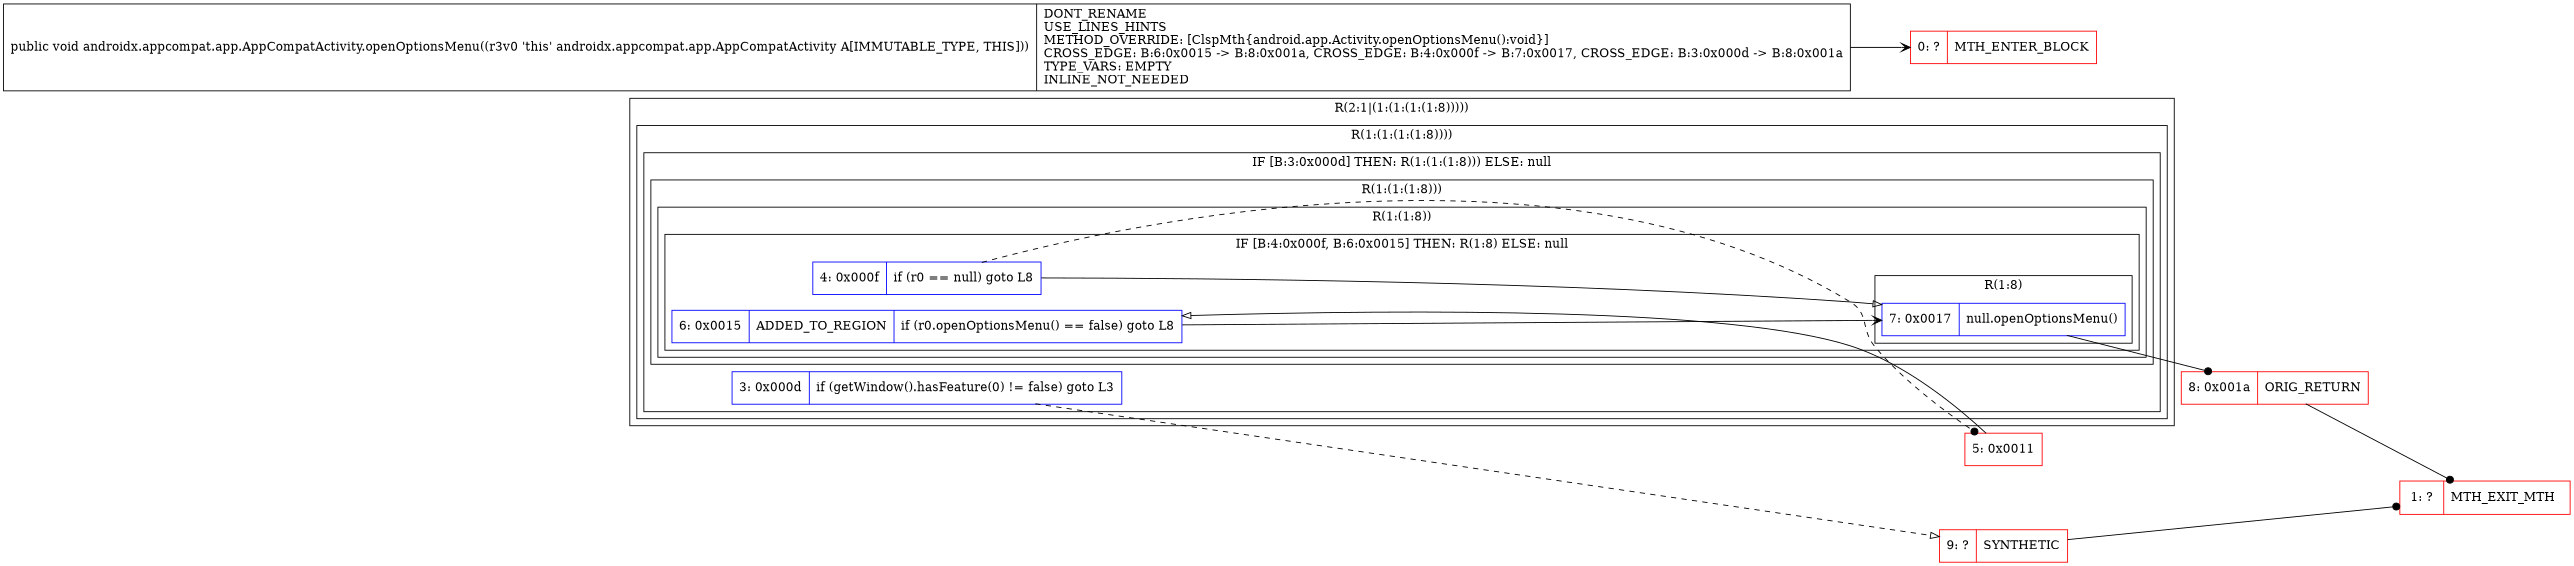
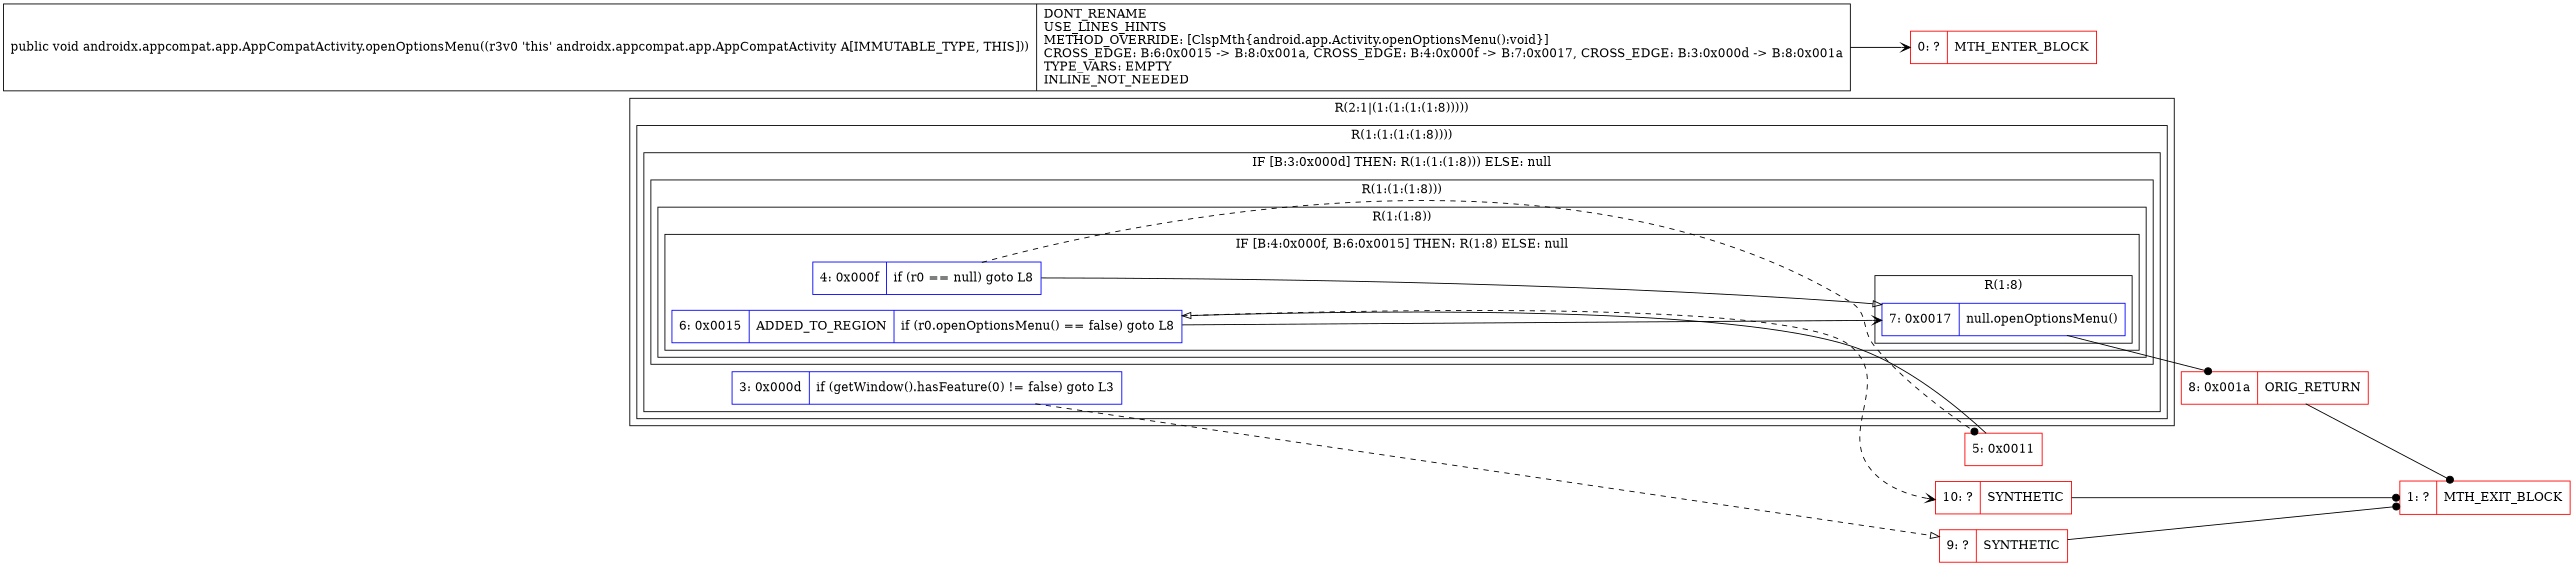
node "1: ?": text "MTH_EXIT_MTH" -> "MTH_EXIT_BLOCK"
node "10: ?": added
